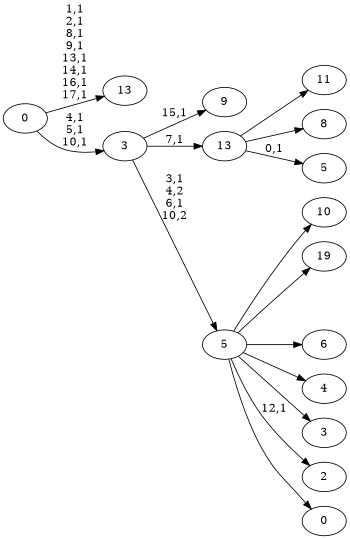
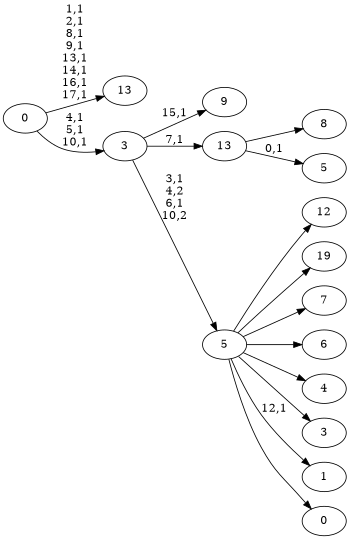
node "11": removed
node "10": label "10" -> "12"
node "7": added
node "2": label "2" -> "1"
